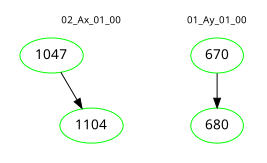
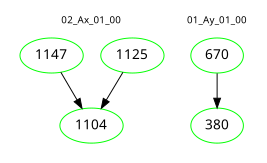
node "1047": label "1047" -> "1147"
node "1125": added
node "680": label "680" -> "380"
